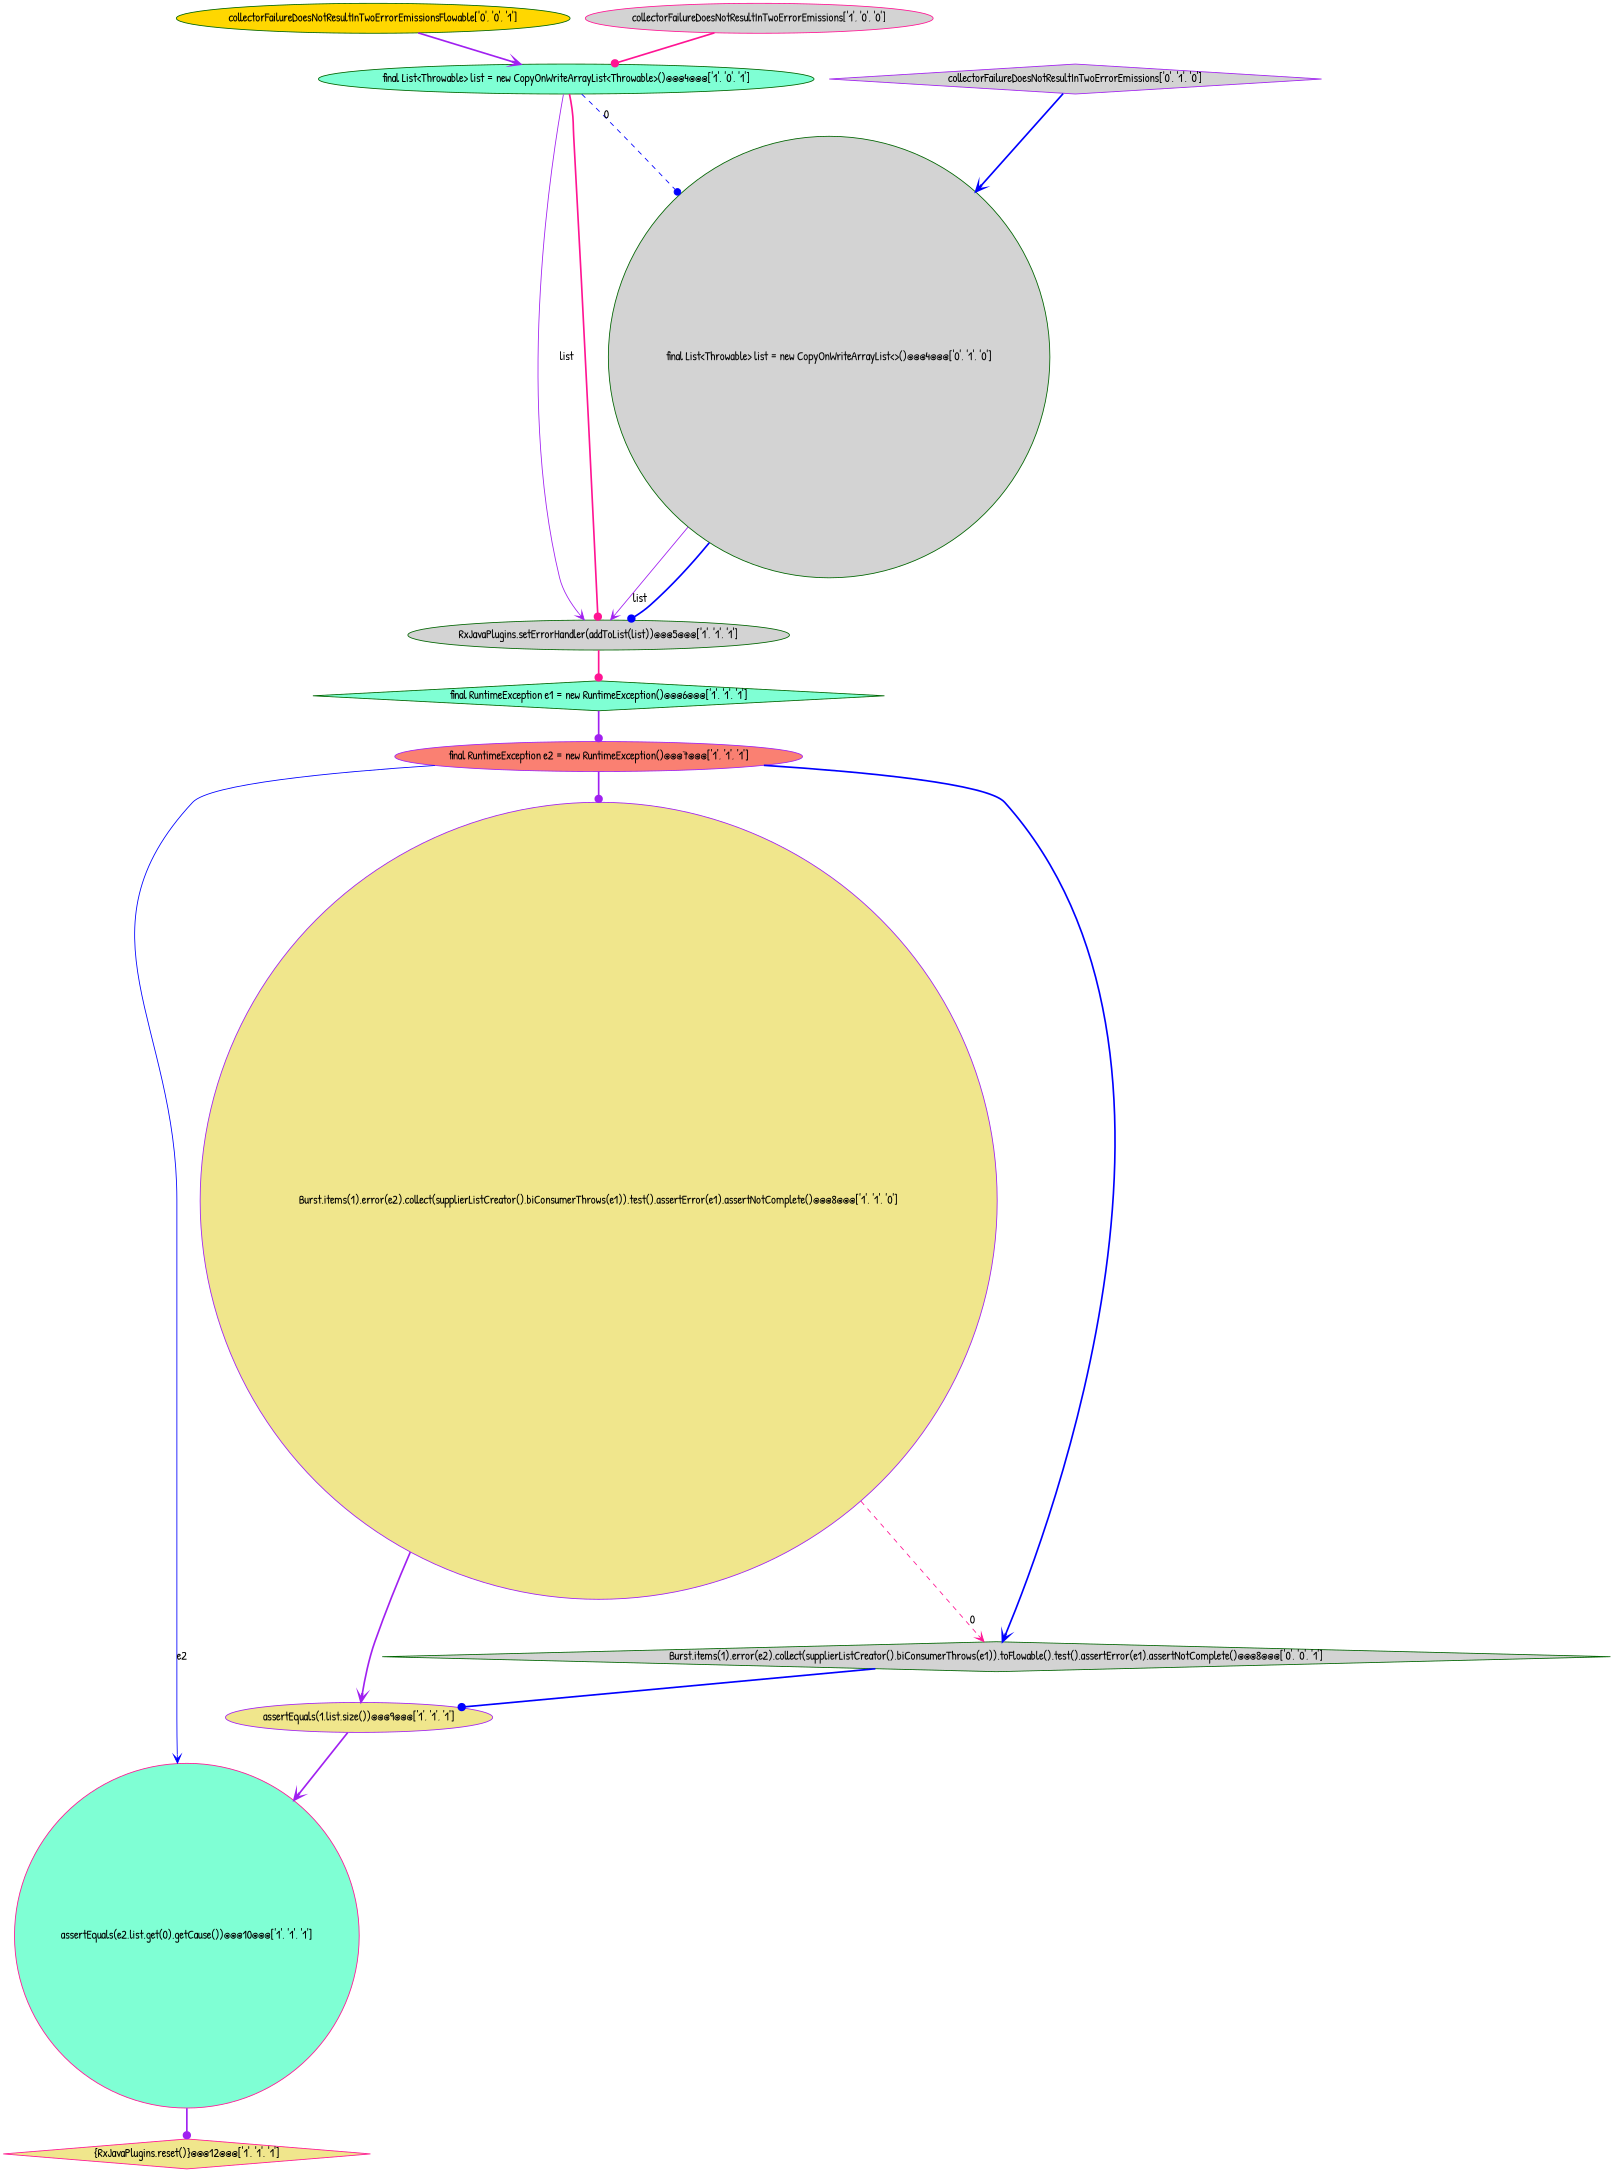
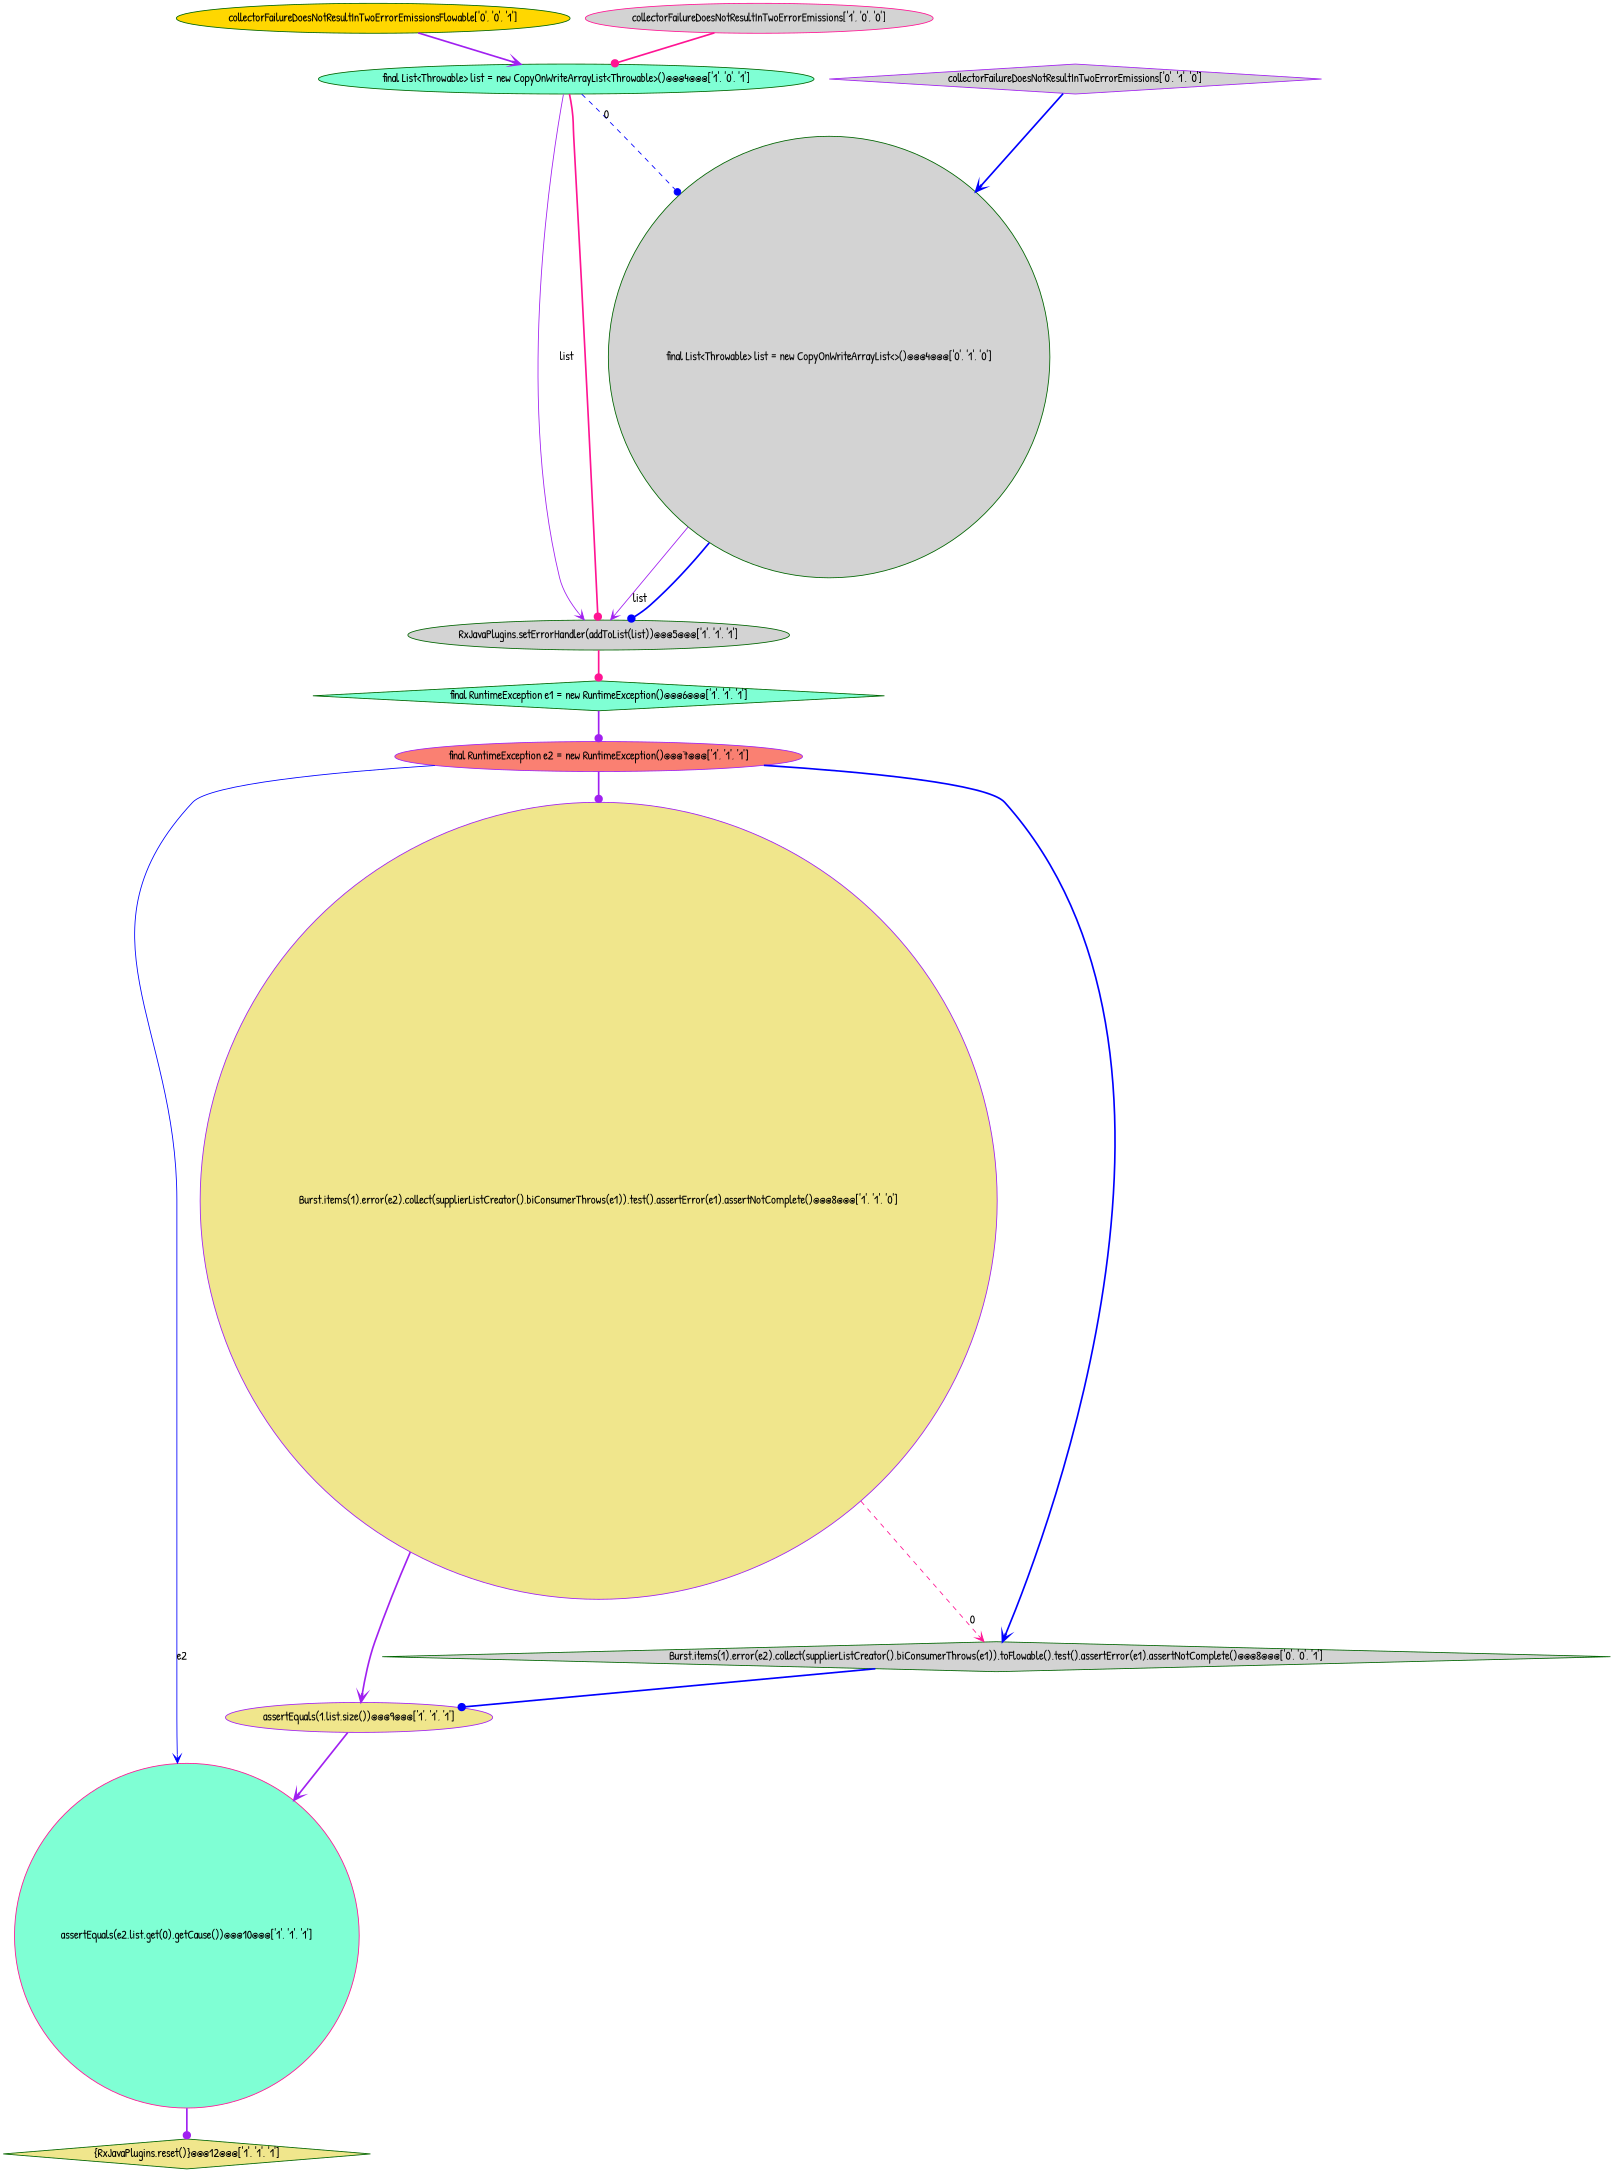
node "{RxJavaPlugins.reset()}@@@12@@@['1', '1', '1']": color deeppink -> darkgreen
